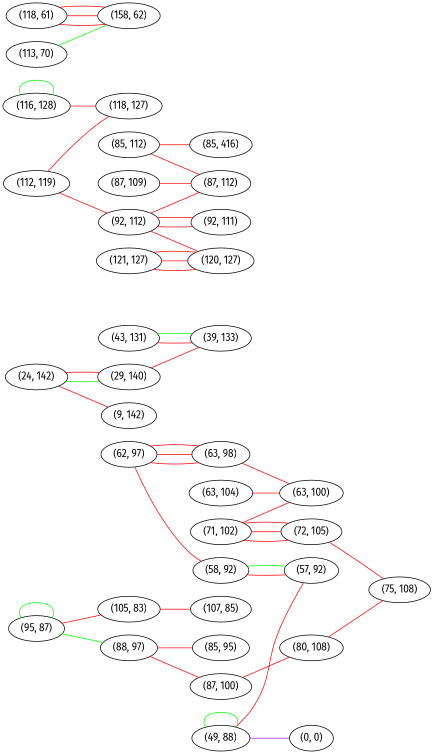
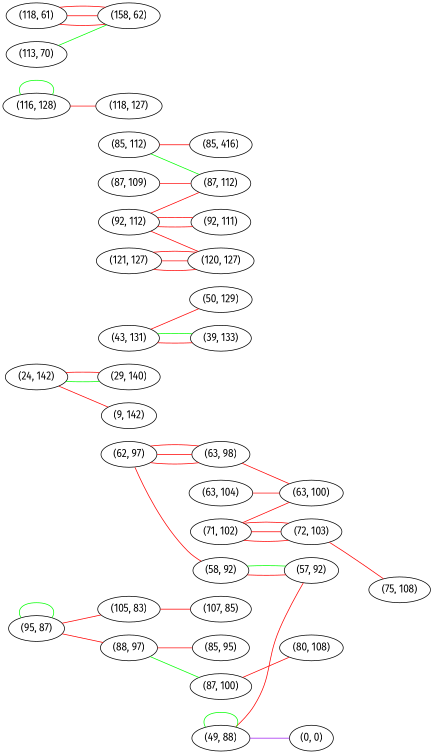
edge "(85, 112)" -- "(87, 112)": color red -> green
node "(112, 119)": removed
node "(50, 129)": added
edge "(39, 133)" -- "(29, 140)": removed
node "(72, 105)": label "(72, 105)" -> "(72, 103)"
edge "(75, 108)" -- "(80, 108)": removed
edge "(95, 87)" -- "(88, 97)": color green -> red
edge "(88, 97)" -- "(87, 100)": color red -> green
